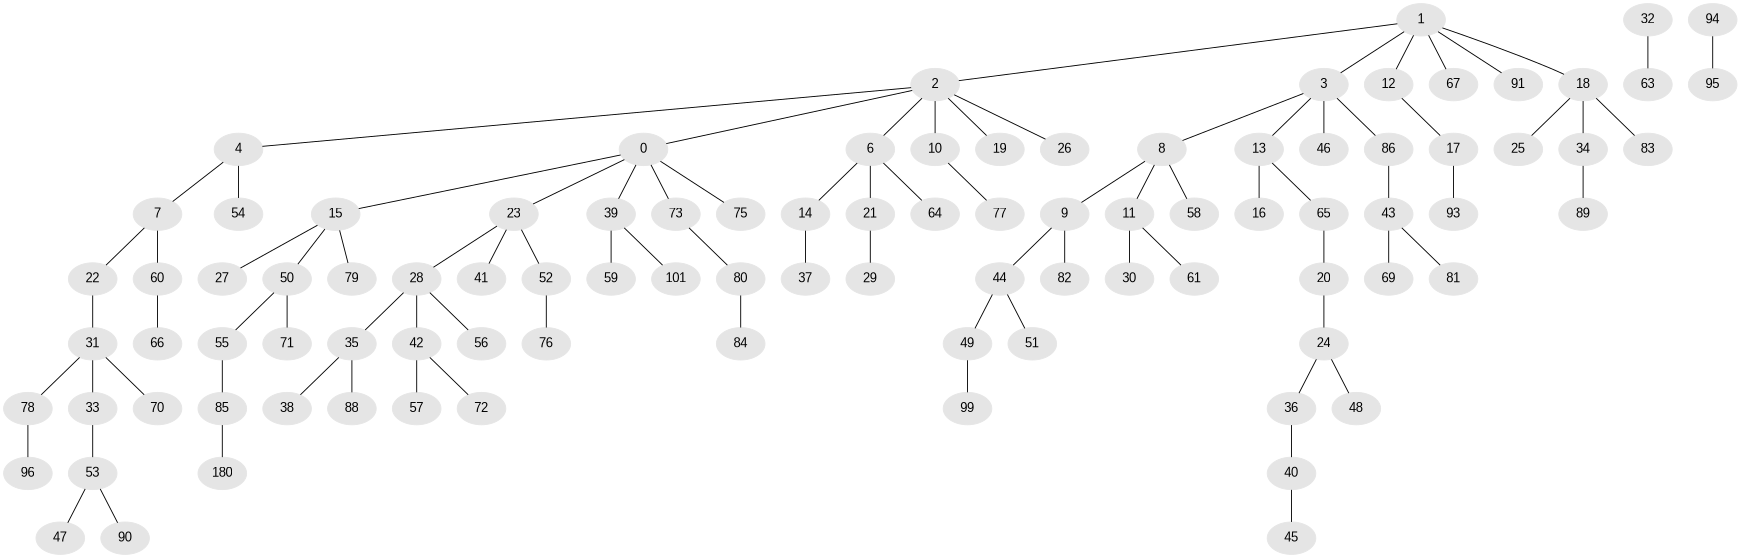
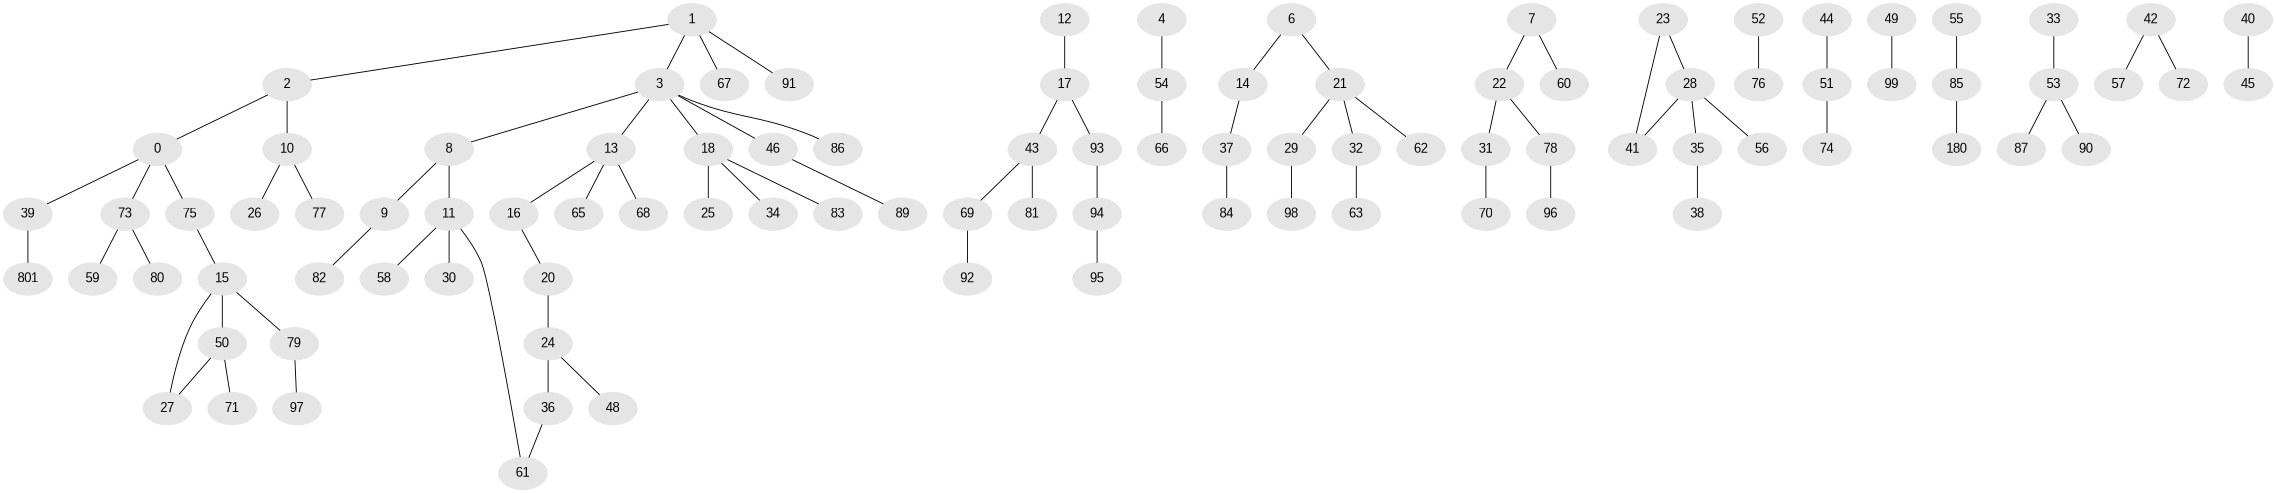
edge "1" -- "18": now "3" -- "18"
edge "1" -- "12": removed
edge "2" -- "4": removed
edge "2" -- "6": removed
edge "2" -- "26": now "10" -- "26"
edge "21" -- "32": added
node "19": removed
node "62": added
node "74": added
edge "4" -- "7": removed
edge "0" -- "15": now "75" -- "15"
edge "0" -- "23": removed
edge "93" -- "94": added
edge "8" -- "58": now "11" -- "58"
edge "86" -- "43": now "17" -- "43"
edge "34" -- "89": now "46" -- "89"
node "68": added
node "64": removed
node "98": added
edge "23" -- "52": removed
edge "39" -- "59": now "73" -- "59"
edge "9" -- "44": removed
edge "65" -- "20": now "16" -- "20"
node "101": label "101" -> "801"
node "92": added
edge "60" -- "66": now "54" -- "66"
edge "50" -- "55": now "50" -- "27"
edge "28" -- "42": now "28" -- "41"
edge "80" -- "84": now "37" -- "84"
edge "44" -- "49": removed
edge "31" -- "78": now "22" -- "78"
edge "31" -- "33": removed
node "97": added
node "88": removed
edge "36" -- "40": now "36" -- "61"
node "47": label "47" -> "87"
